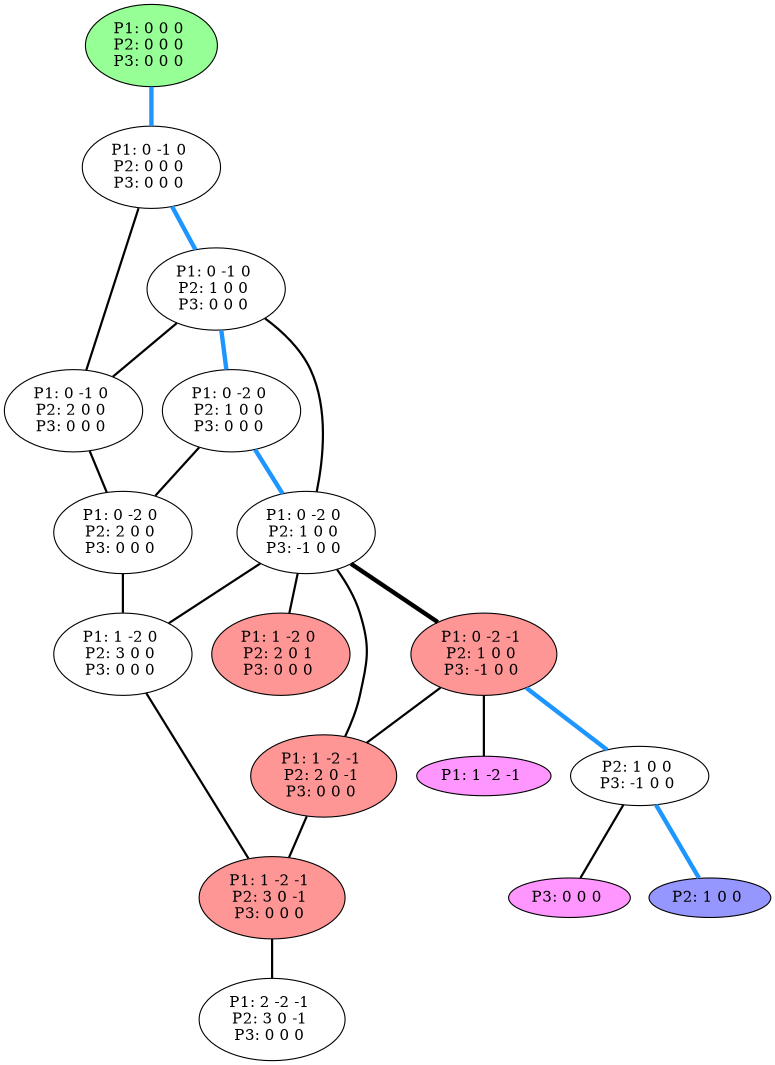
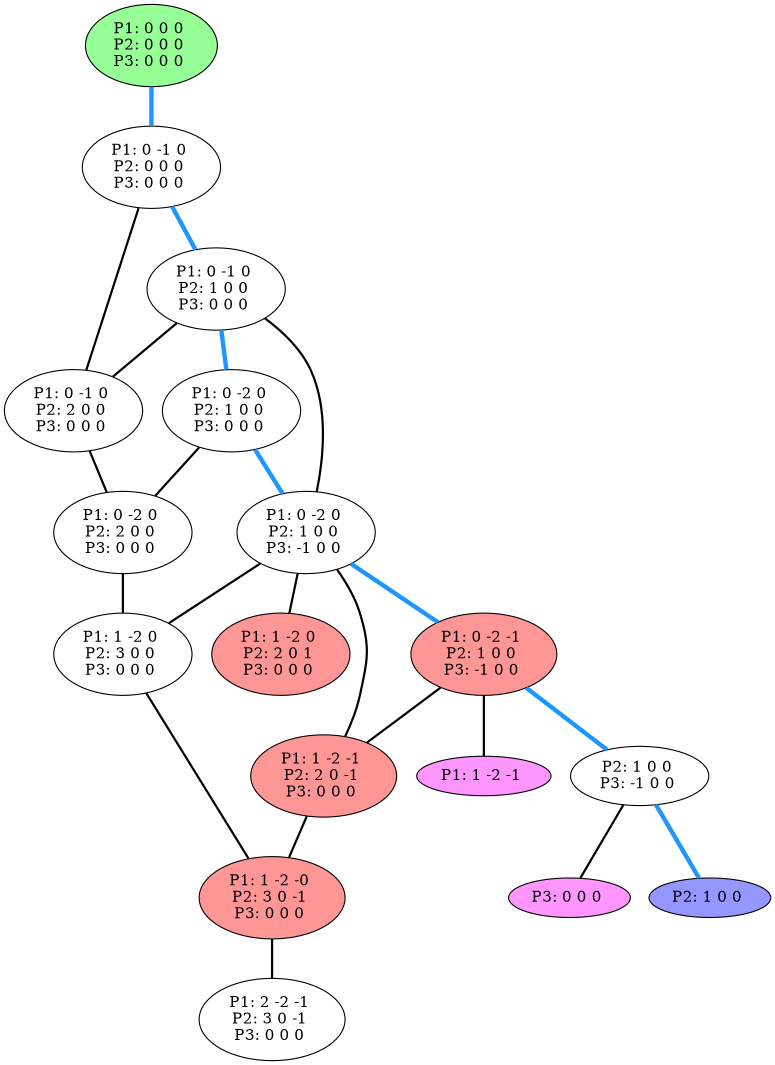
edge "P1: 0 -2 0 P2: 1 0 0 P3: -1 0 0" -- "P1: 0 -2 -1 P2: 1 0 0 P3: -1 0 0": color black -> #1e96ff
node "P1: 1 -2 -1 P2: 3 0 -1 P3: 0 0 0": label "P1: 1 -2 -1 P2: 3 0 -1 P3: 0 0 0" -> "P1: 1 -2 -0 P2: 3 0 -1 P3: 0 0 0"
